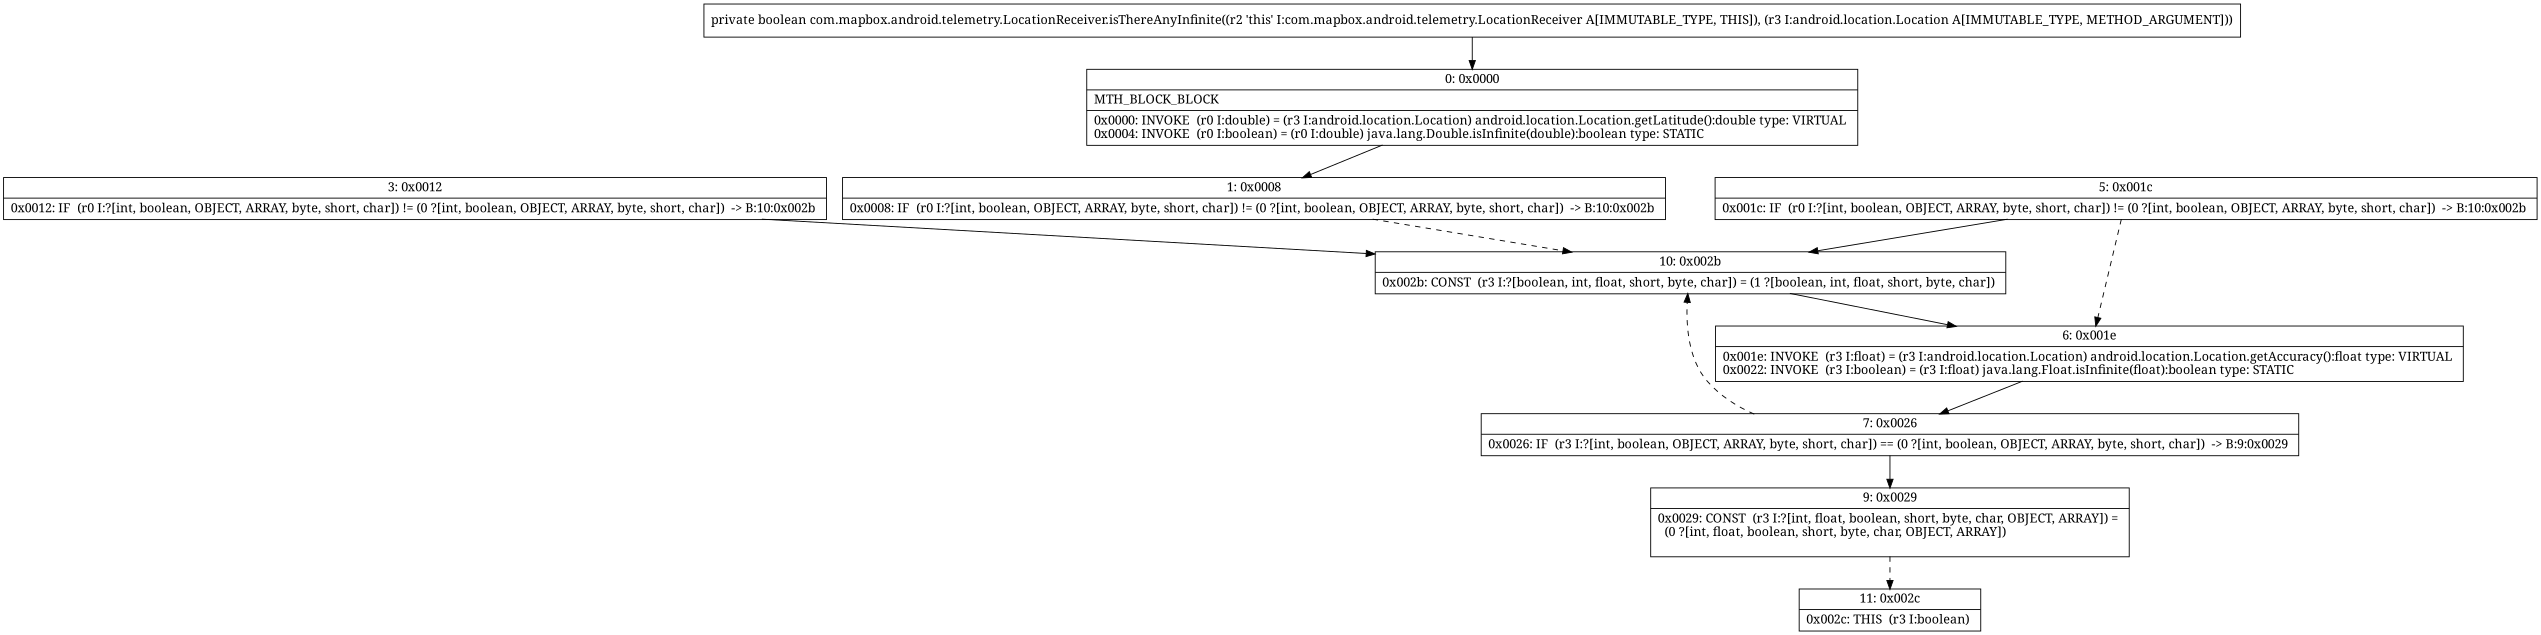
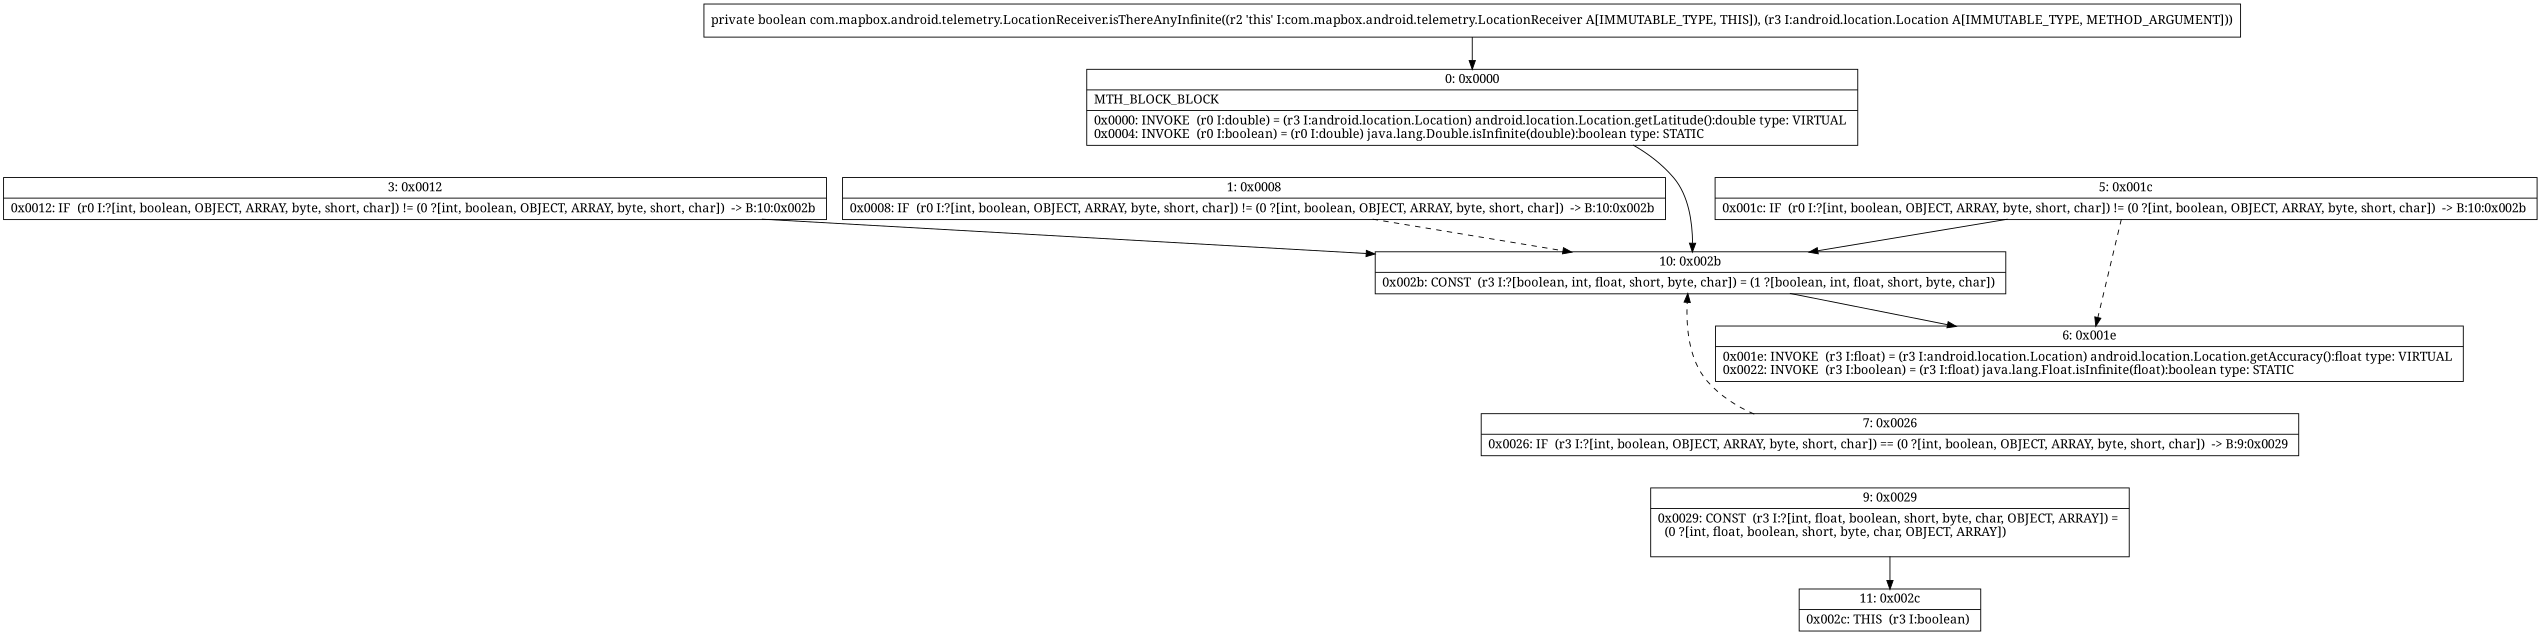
edge "0: 0x0000" -> "1: 0x0008": now "0: 0x0000" -> "10: 0x002b"
edge "6: 0x001e" -> "7: 0x0026": removed
edge "7: 0x0026" -> "9: 0x0029": removed
edge "9: 0x0029" -> "11: 0x002c": style dashed -> solid
